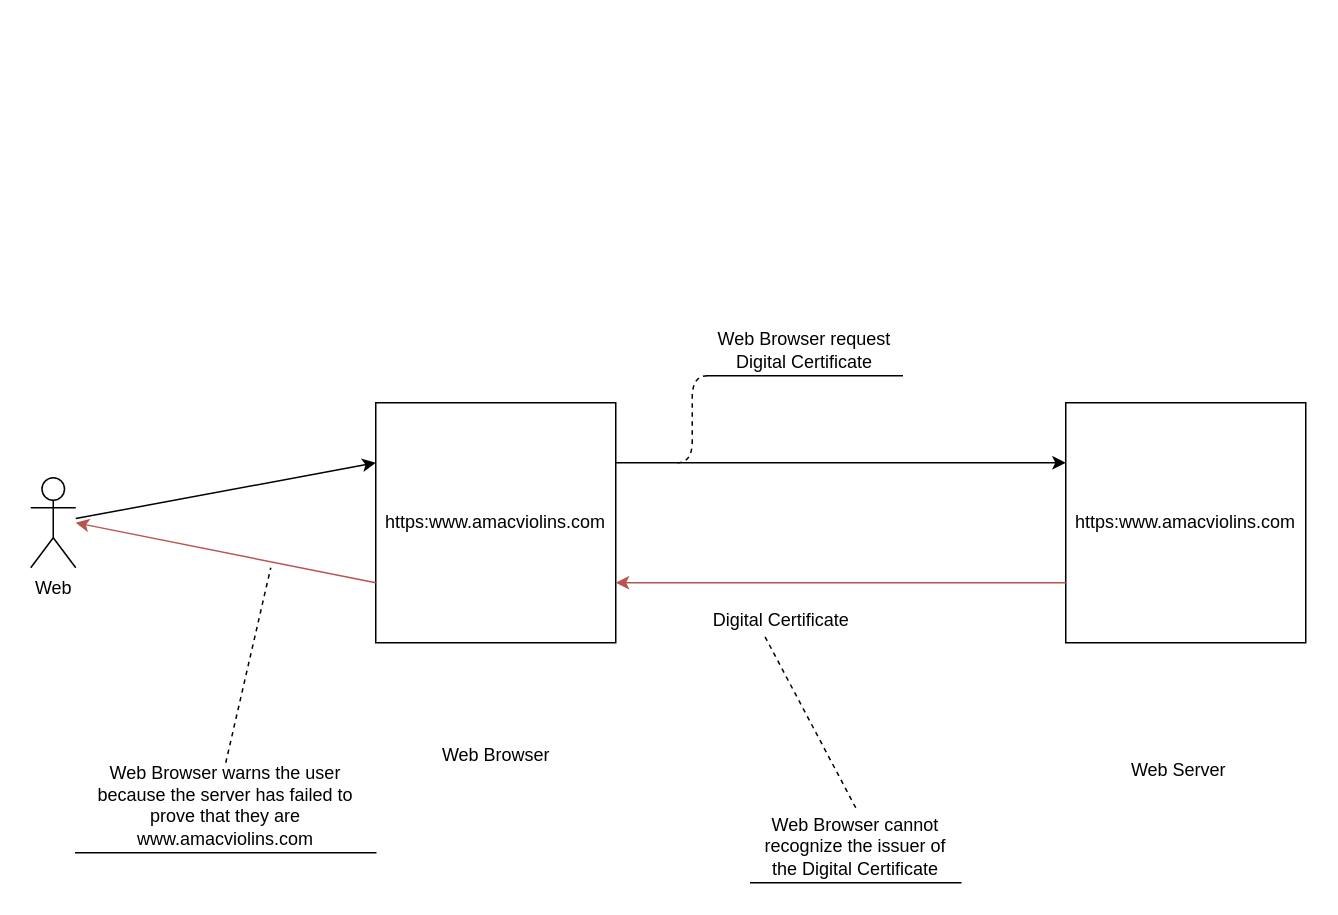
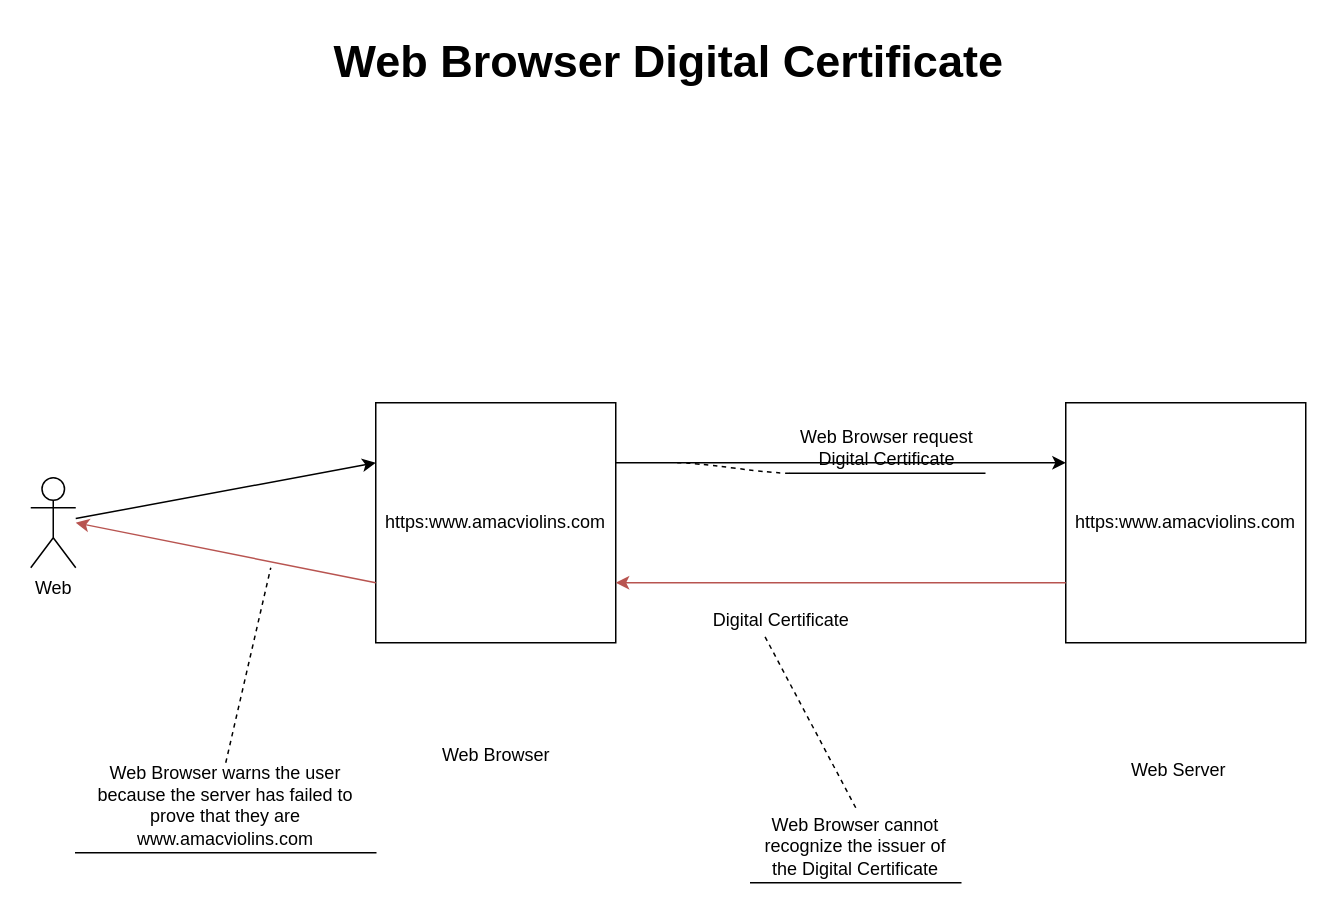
node "Web Browser Digital Certificate": added
node "Web Browser request Digital Certificate": moved (805, 361) -> (887, 458)
